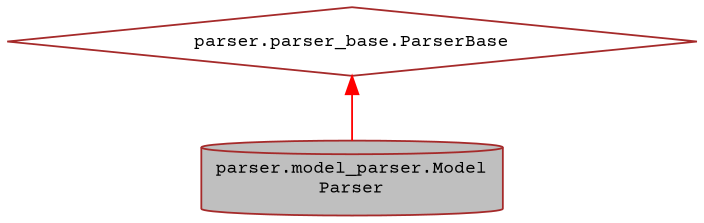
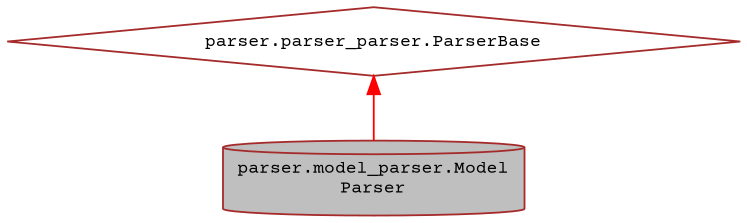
node "parser.parser_base.ParserBase": label "parser.parser_base.ParserBase" -> "parser.parser_parser.ParserBase"
